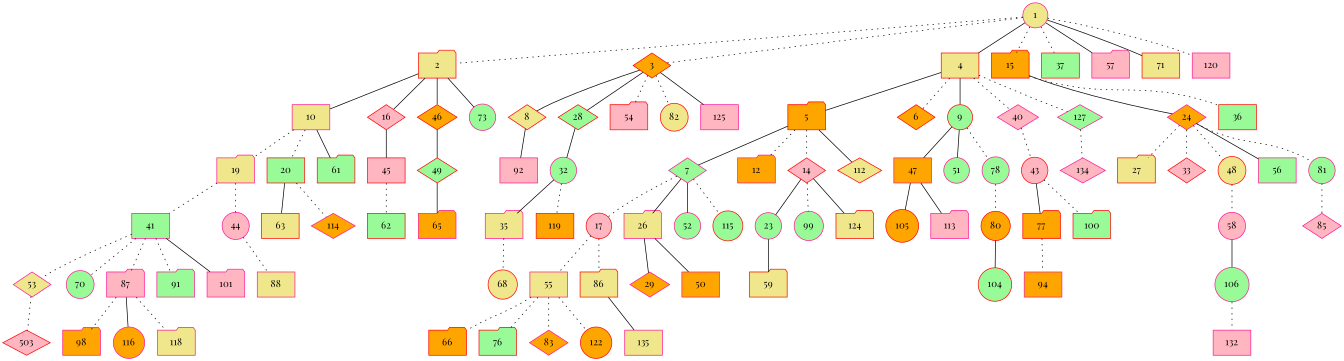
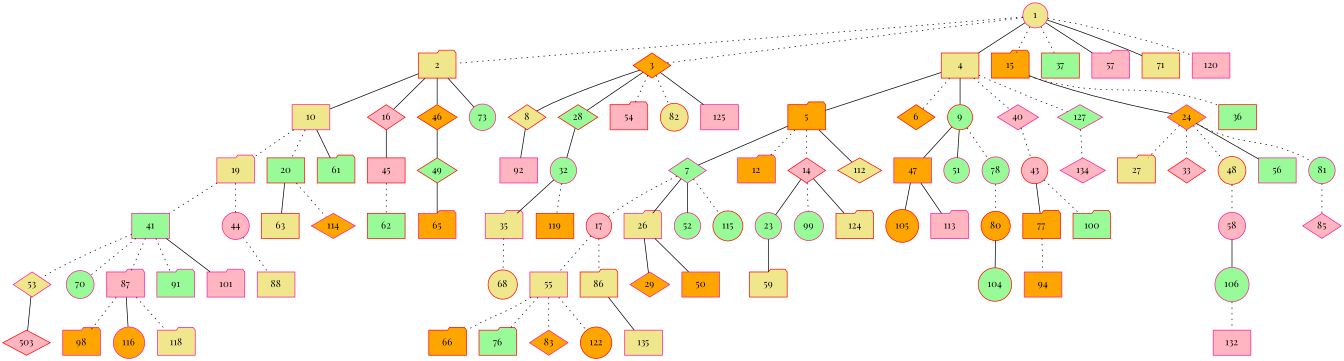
edge "53" -- "503": style dotted -> solid
